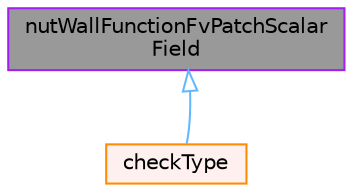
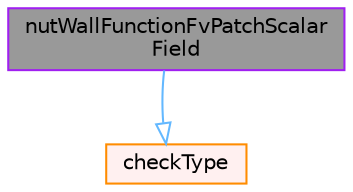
edge "checkType" -> "nutWallFunctionFvPatchScalar Field": reversed
